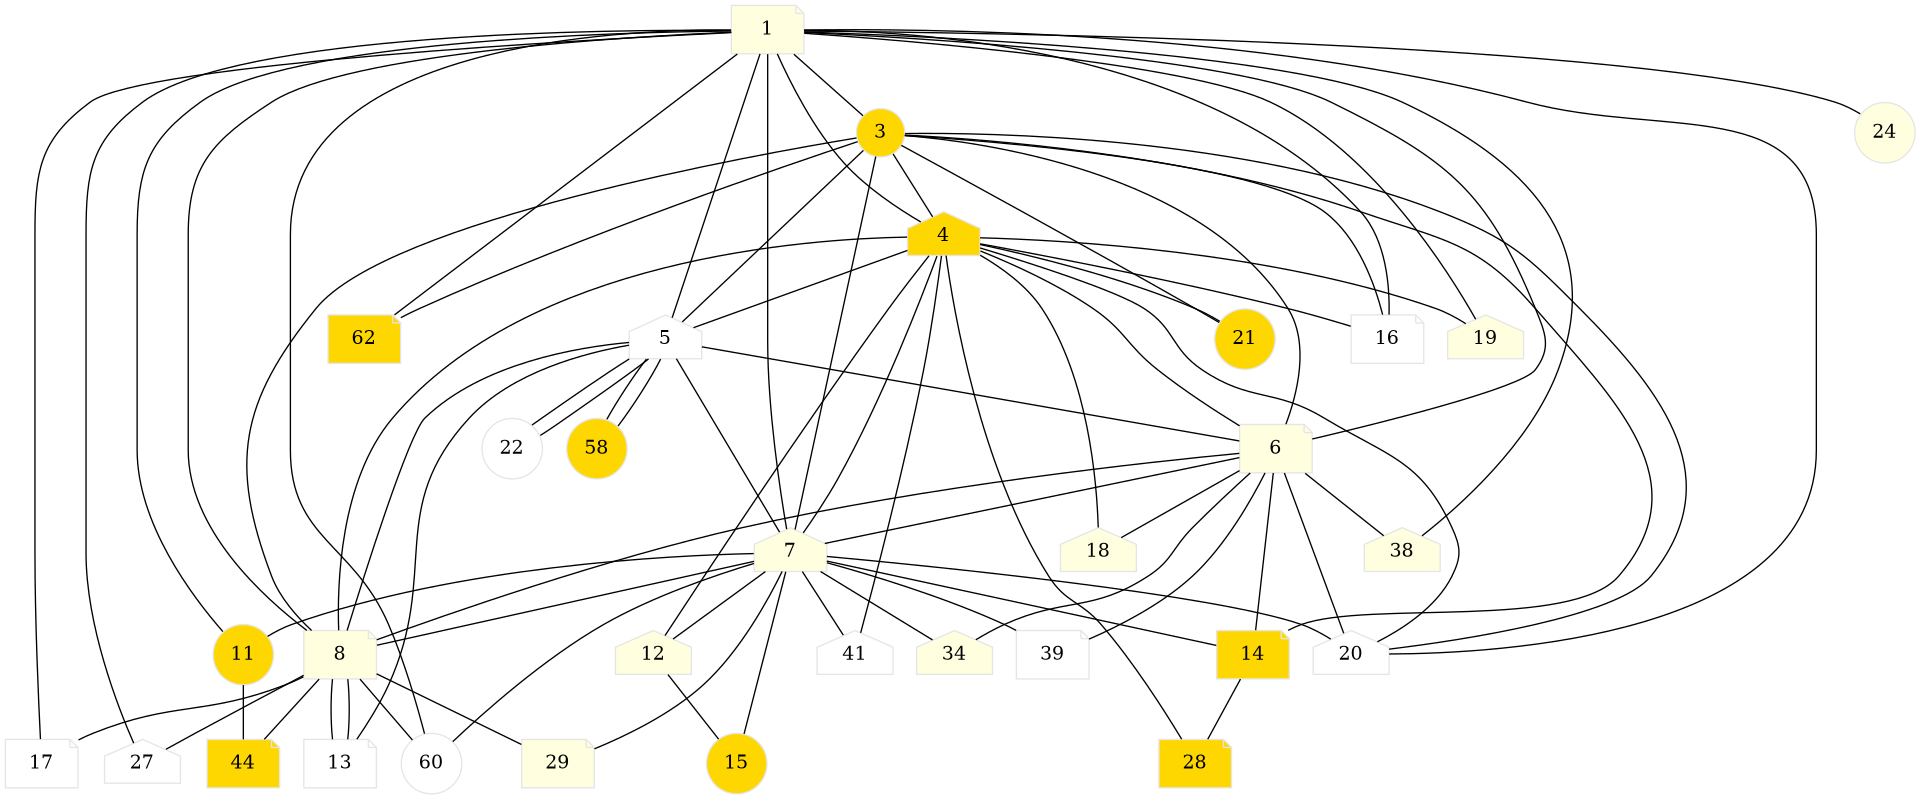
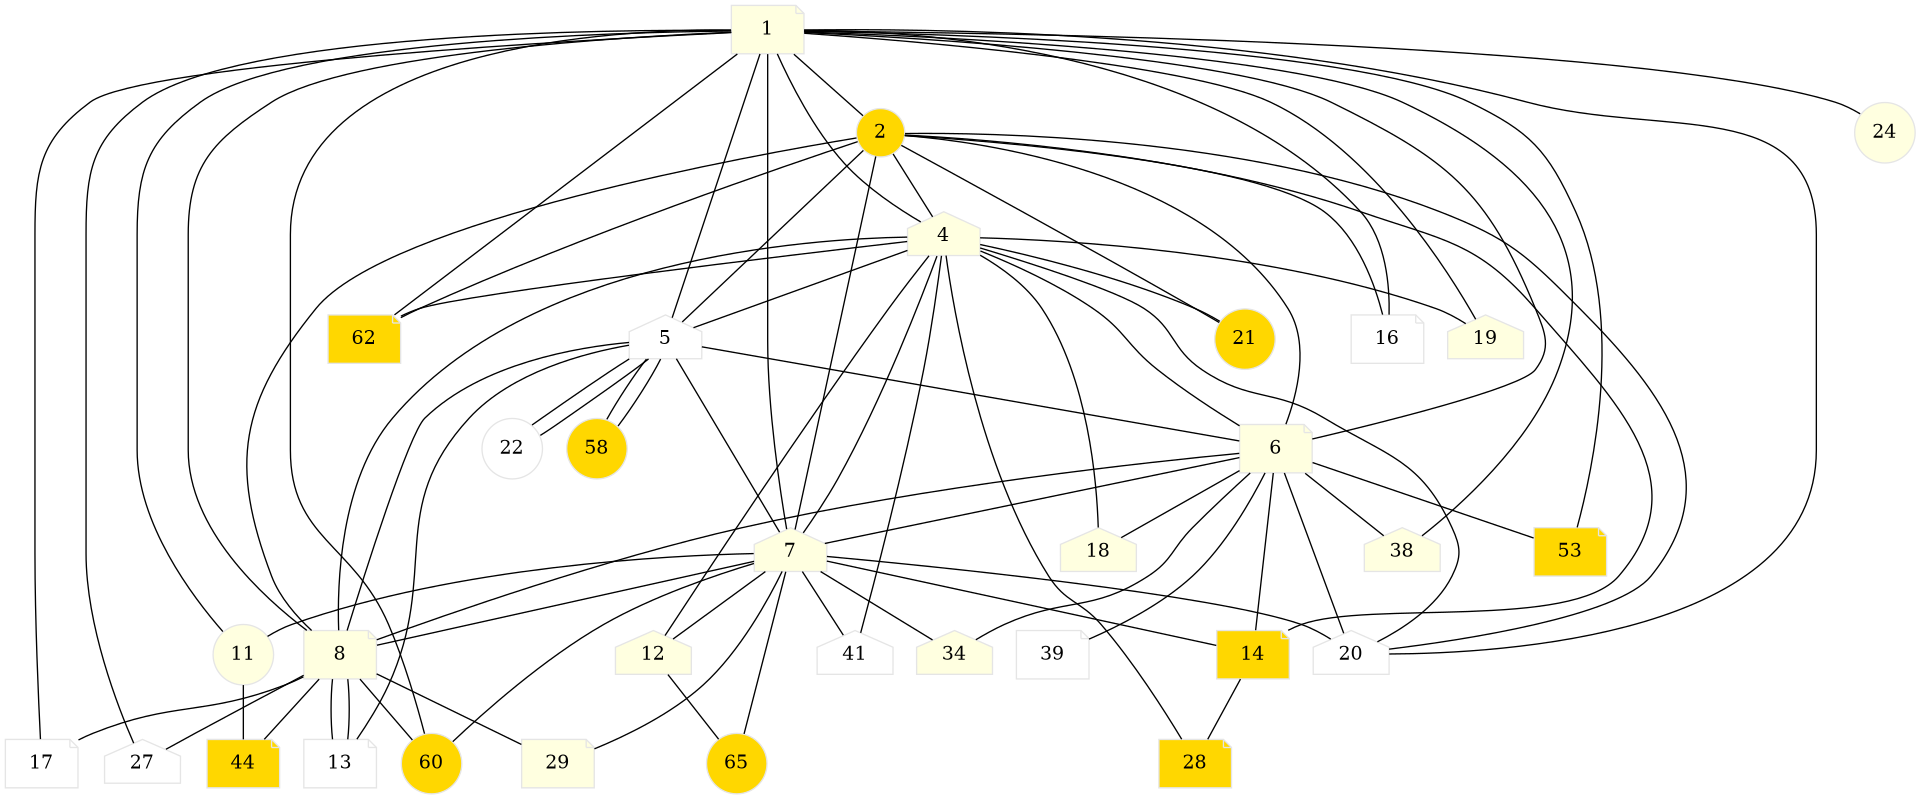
node "3": label "3" -> "2"
node "4": fillcolor gold -> lightyellow
edge "4" -- "16": now "4" -- "62"
node "53": added
edge "7" -- "39": removed
node "11": fillcolor gold -> lightyellow
node "60": fillcolor white -> gold
node "15": label "15" -> "65"
